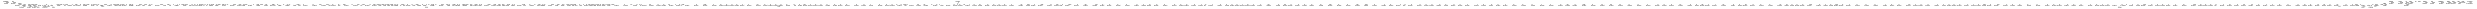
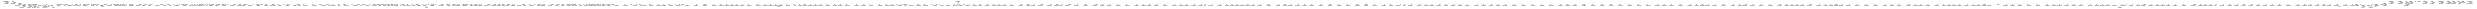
node "1fb5c081:16b4b651862:-7e87": removed
